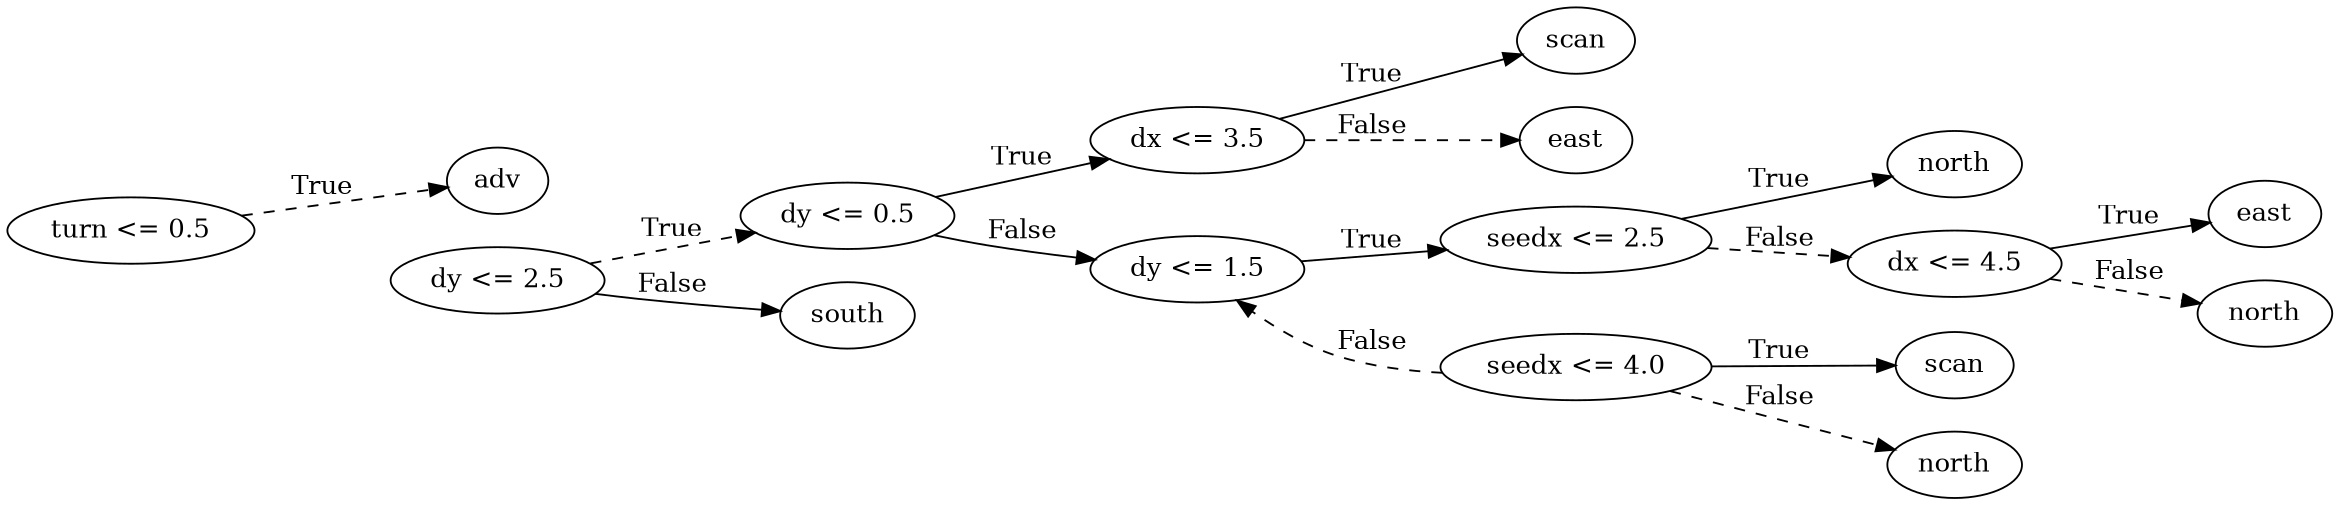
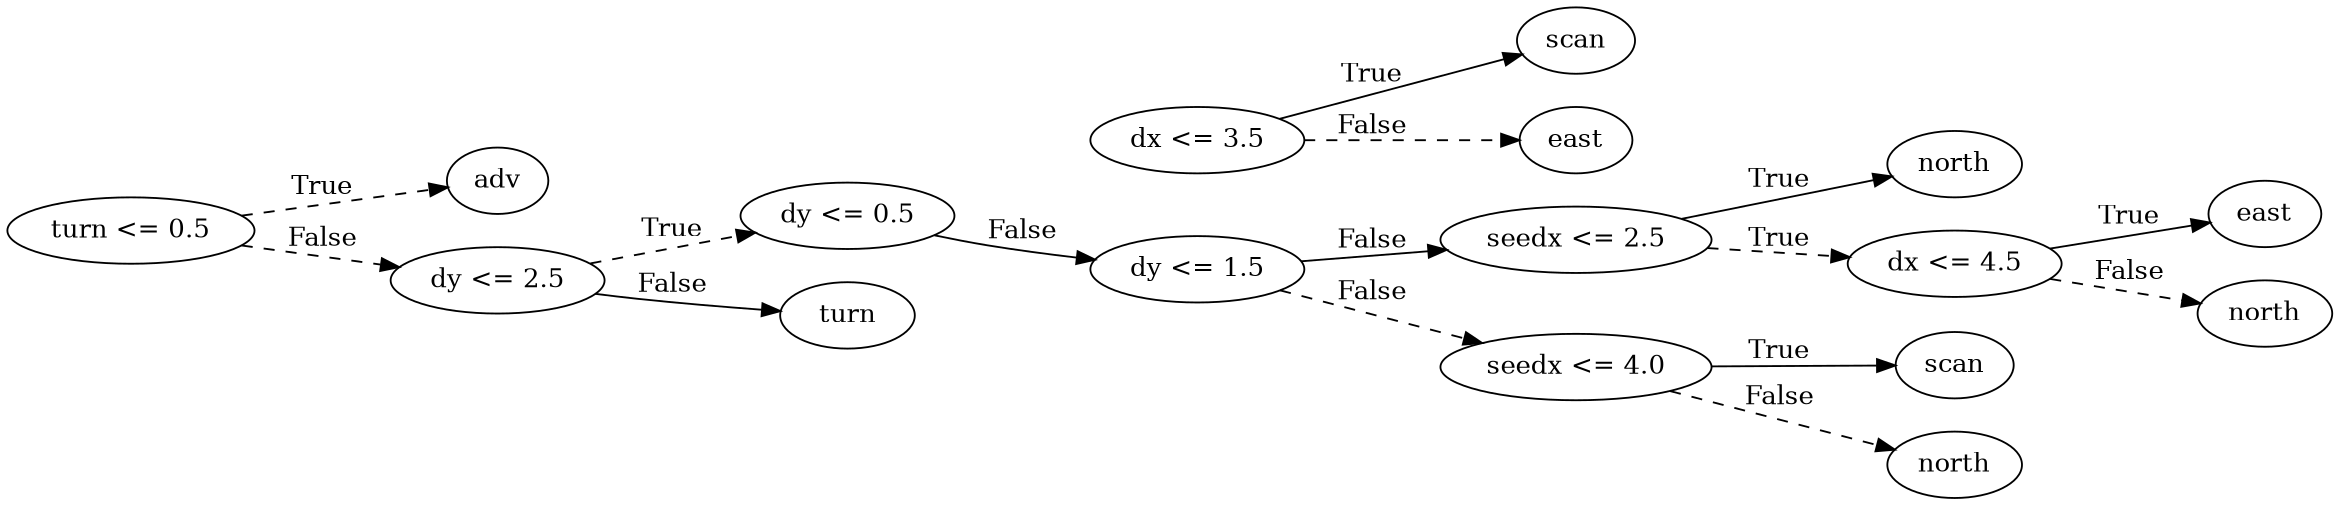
edge "dy <= 0.5" -> "dx <= 3.5": removed, label "True"
edge "seedx <= 2.5" -> "dx <= 4.5": label "False" -> "True"
edge "dy <= 1.5" -> "seedx <= 2.5": label "True" -> "False"
edge "turn <= 0.5" -> "dy <= 2.5": added, label "False"
node "south": label "south" -> "turn"
edge "seedx <= 4.0" -> "dy <= 1.5": reversed
